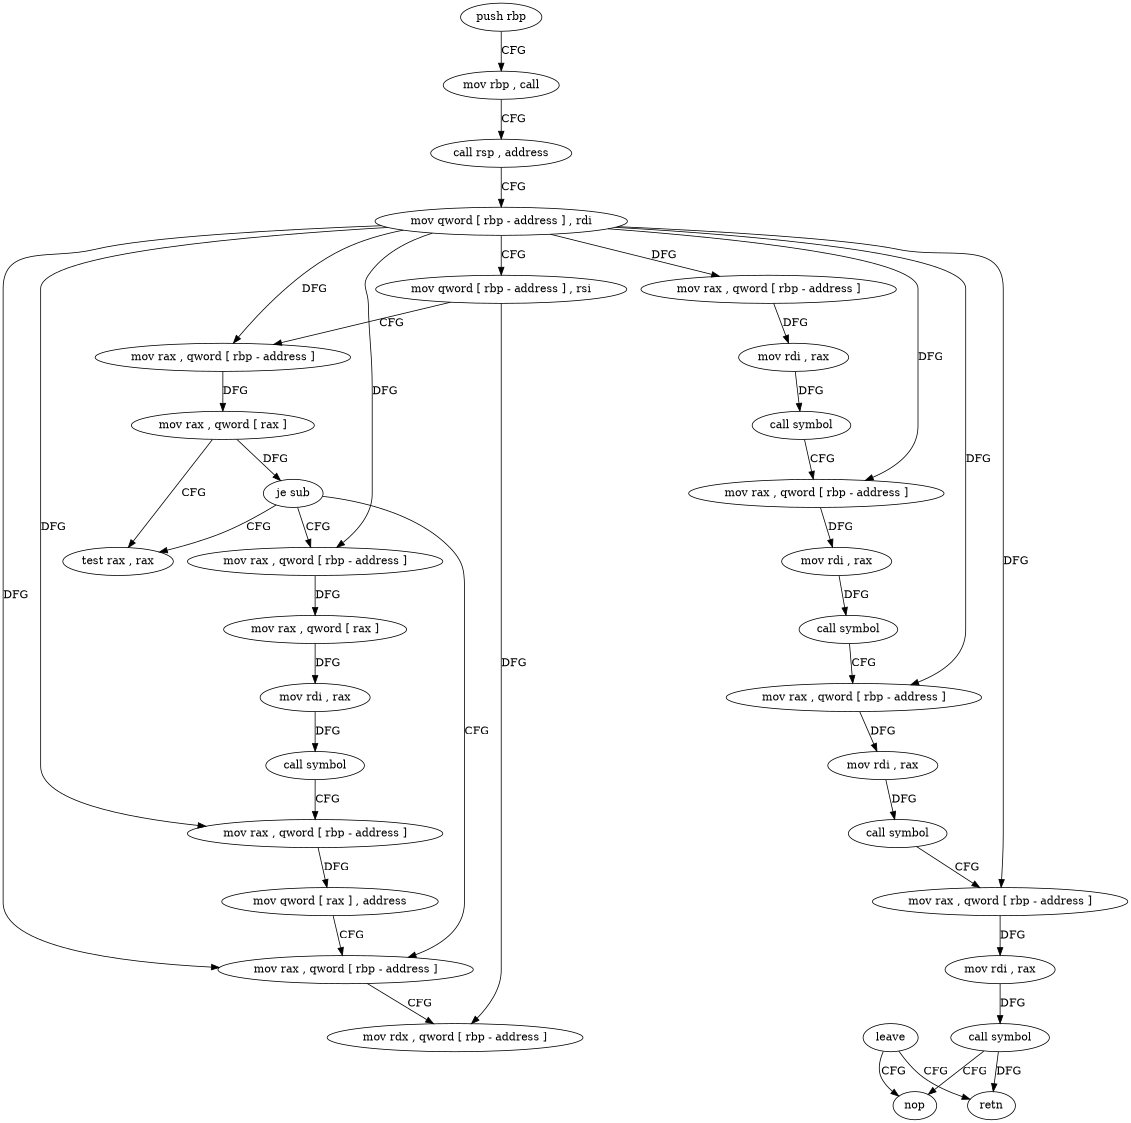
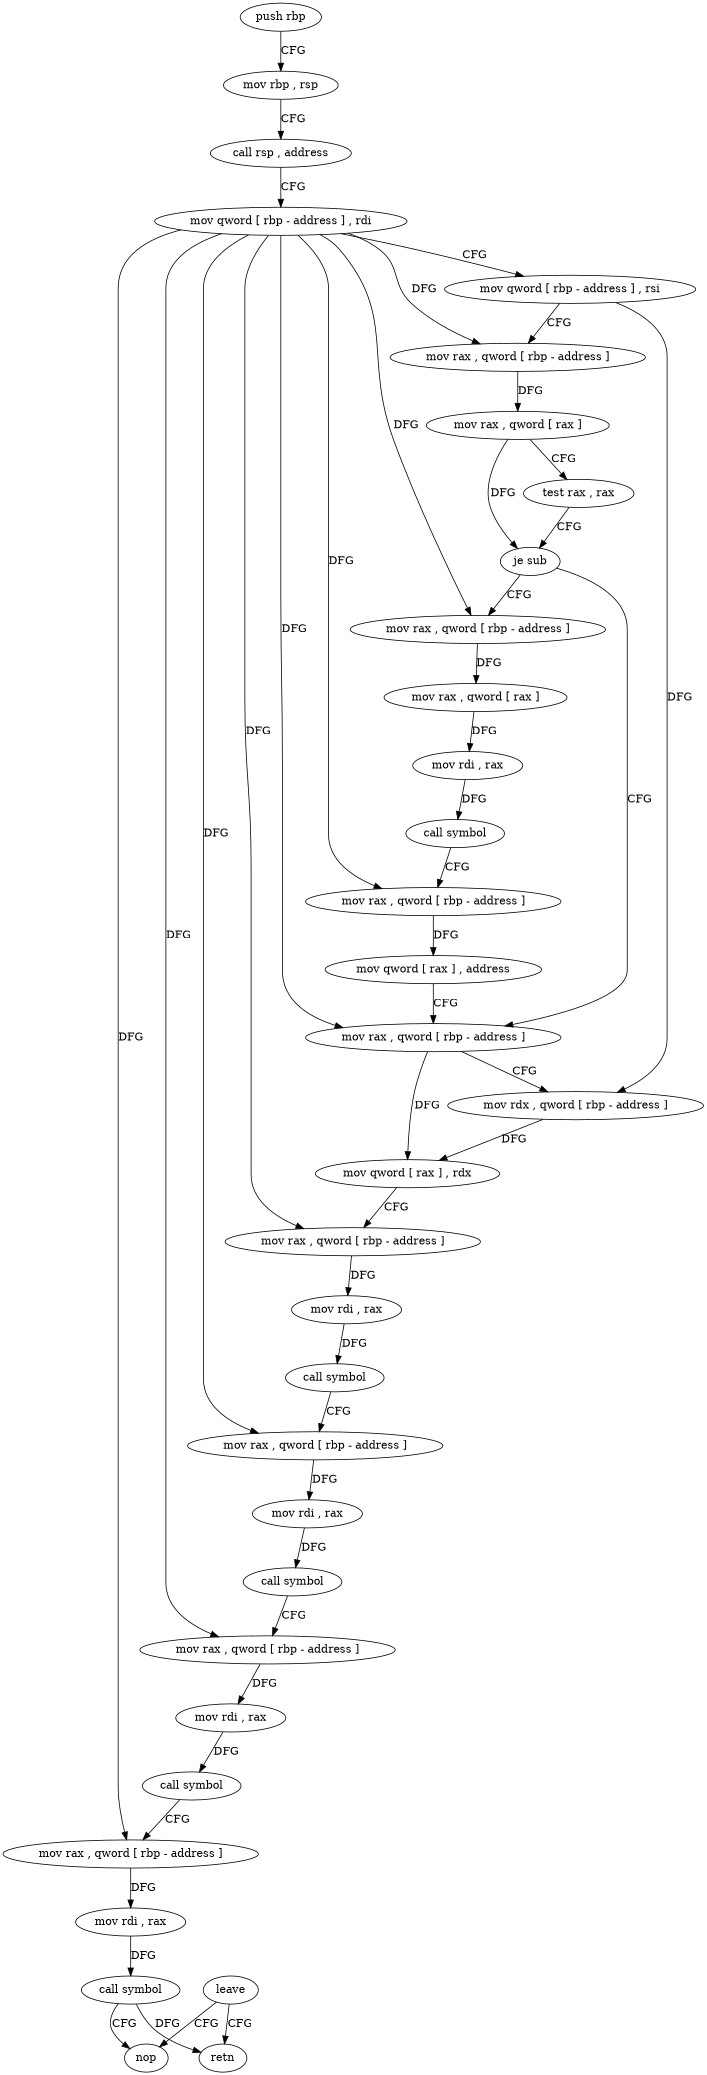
node "mov rbp , call": label "mov rbp , call" -> "mov rbp , rsp"
edge "je sub" -> "test rax , rax": reversed
node "mov qword [ rax ] , rdx": added
